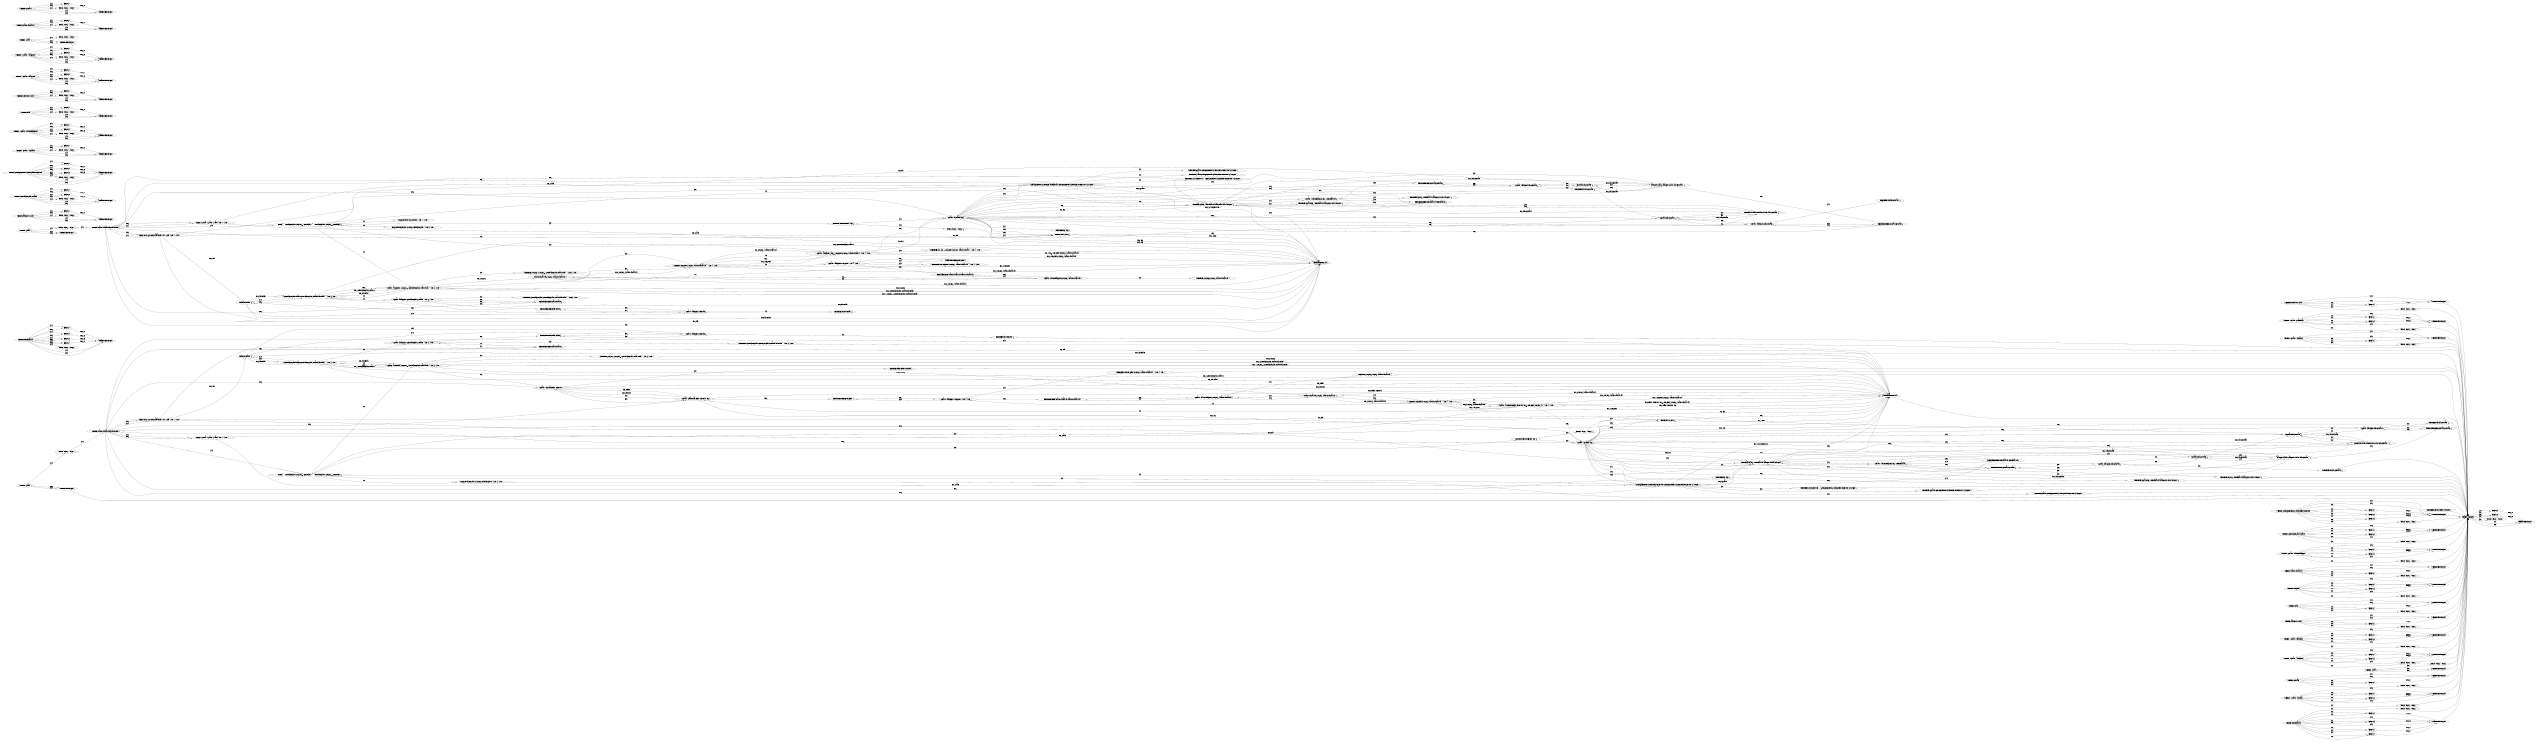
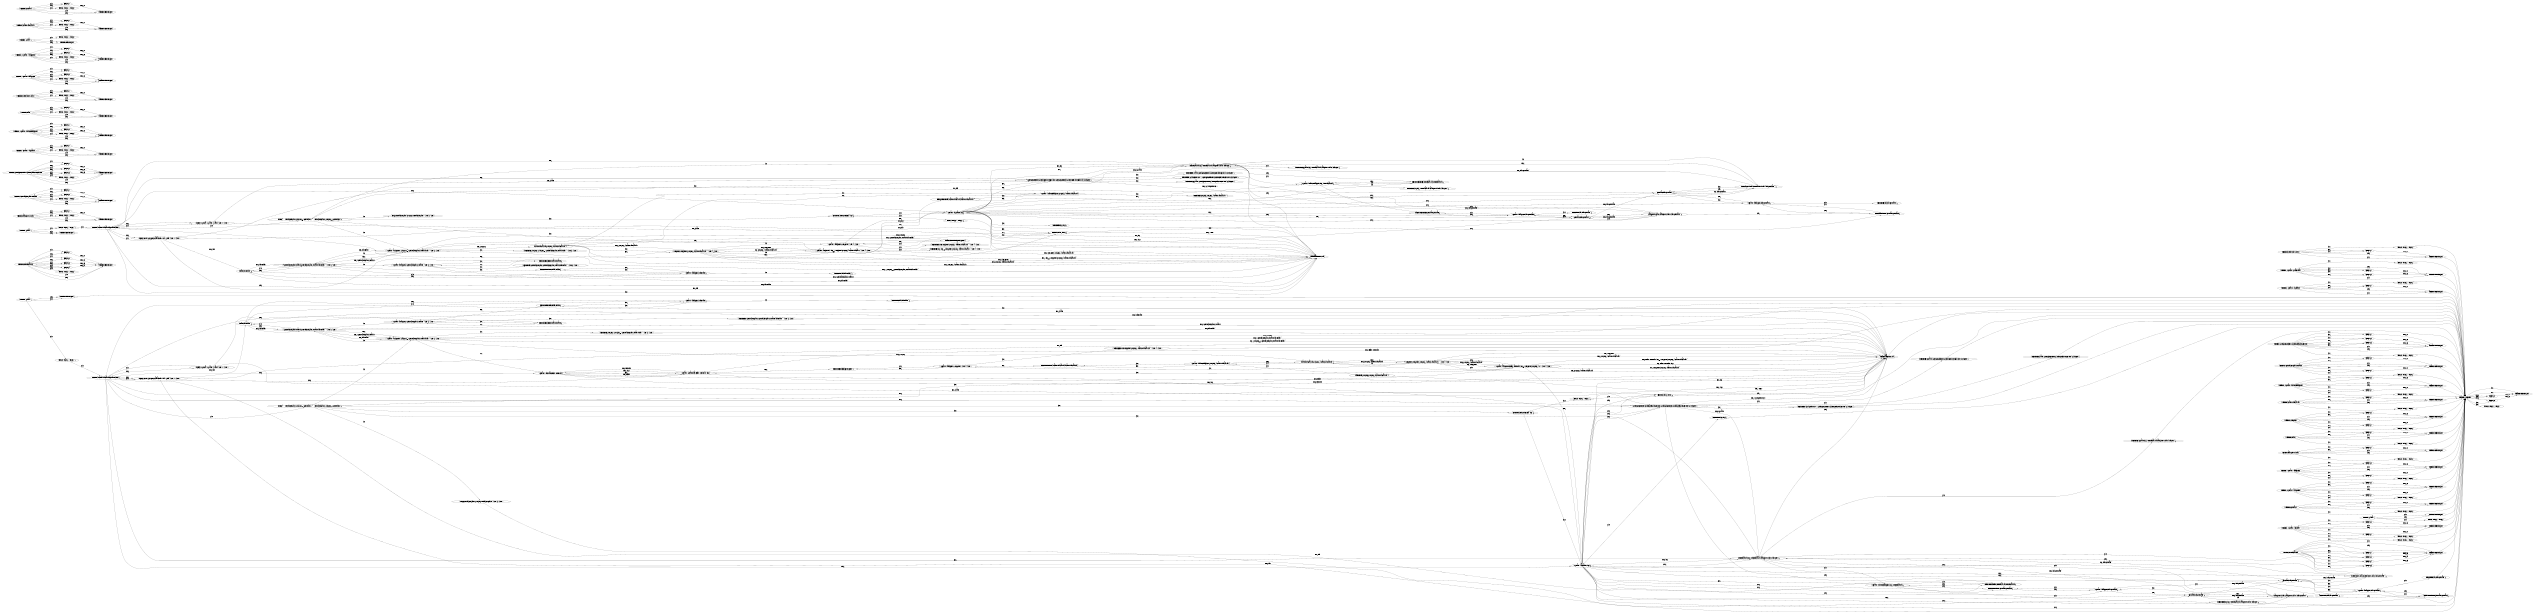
node "<(LOCAL,TestNode* imp: TestNode*)<SUB>4</SUB>>": removed
node "(IDENTIFIER,RefPtr,RefPtr<TestNode)": removed
edge "(<operator>.greaterThan,RefPtr<TestNode> imp)" -> "(<operator>.lessThan,RefPtr<TestNode)": label "AST: " -> "DDG: !imp"
node "(IDENTIFIER,TestNode,RefPtr<TestNode)": removed
